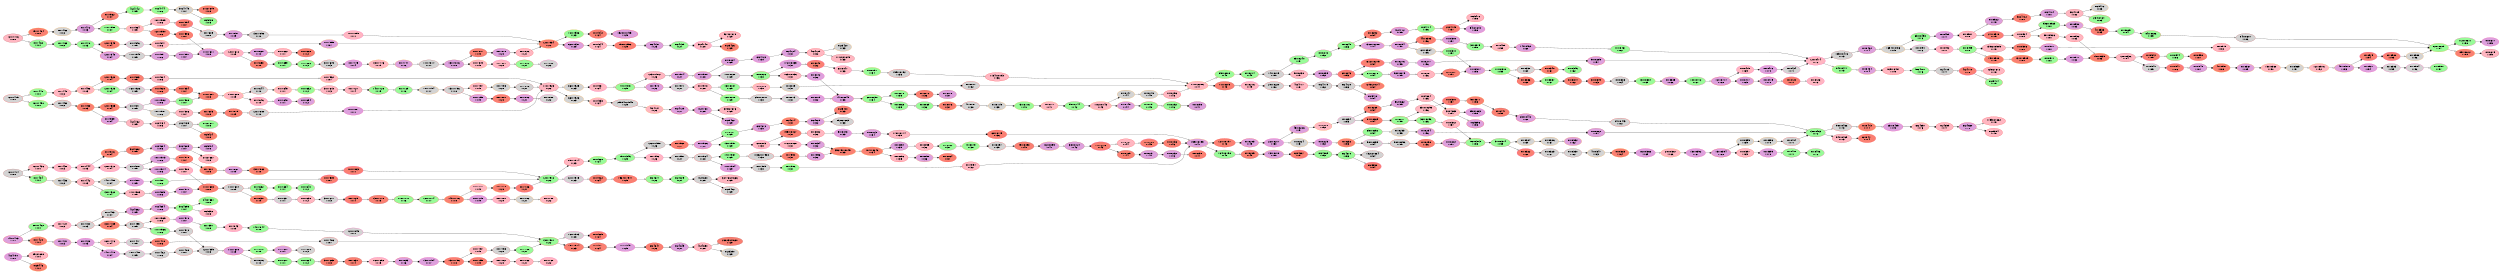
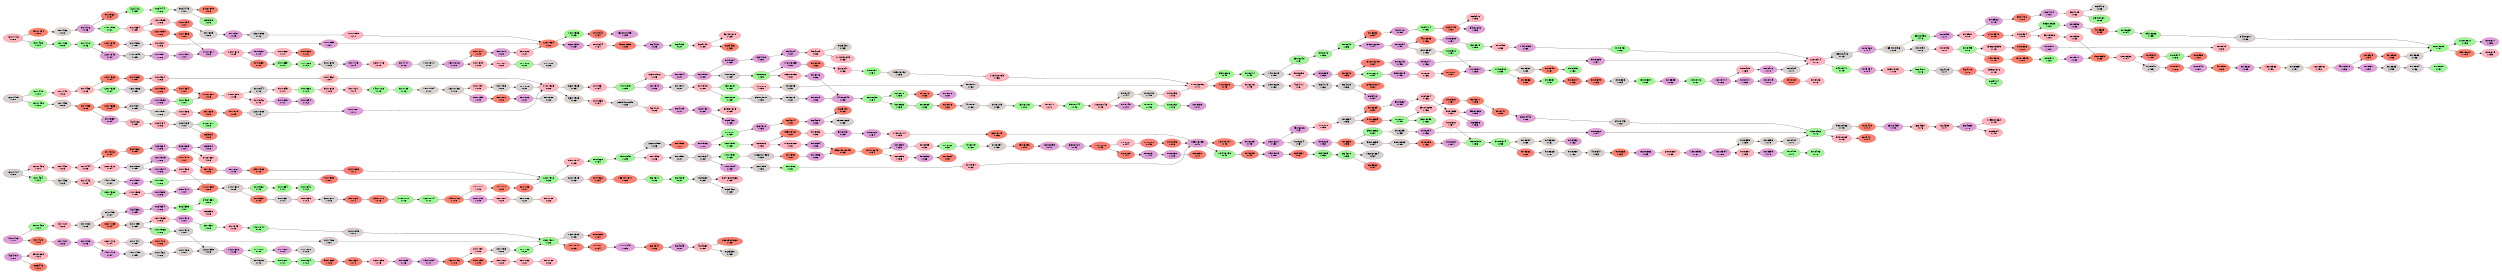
edge "36_18296 1156" -> "0_18302 1157": now "0_18254 1156" -> "0_18302 1157"
